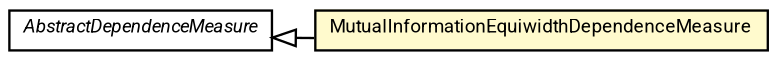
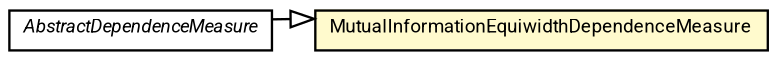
edge "MutualInformationEquiwidthDependenceMeasure" -> "AbstractDependenceMeasure": reversed
